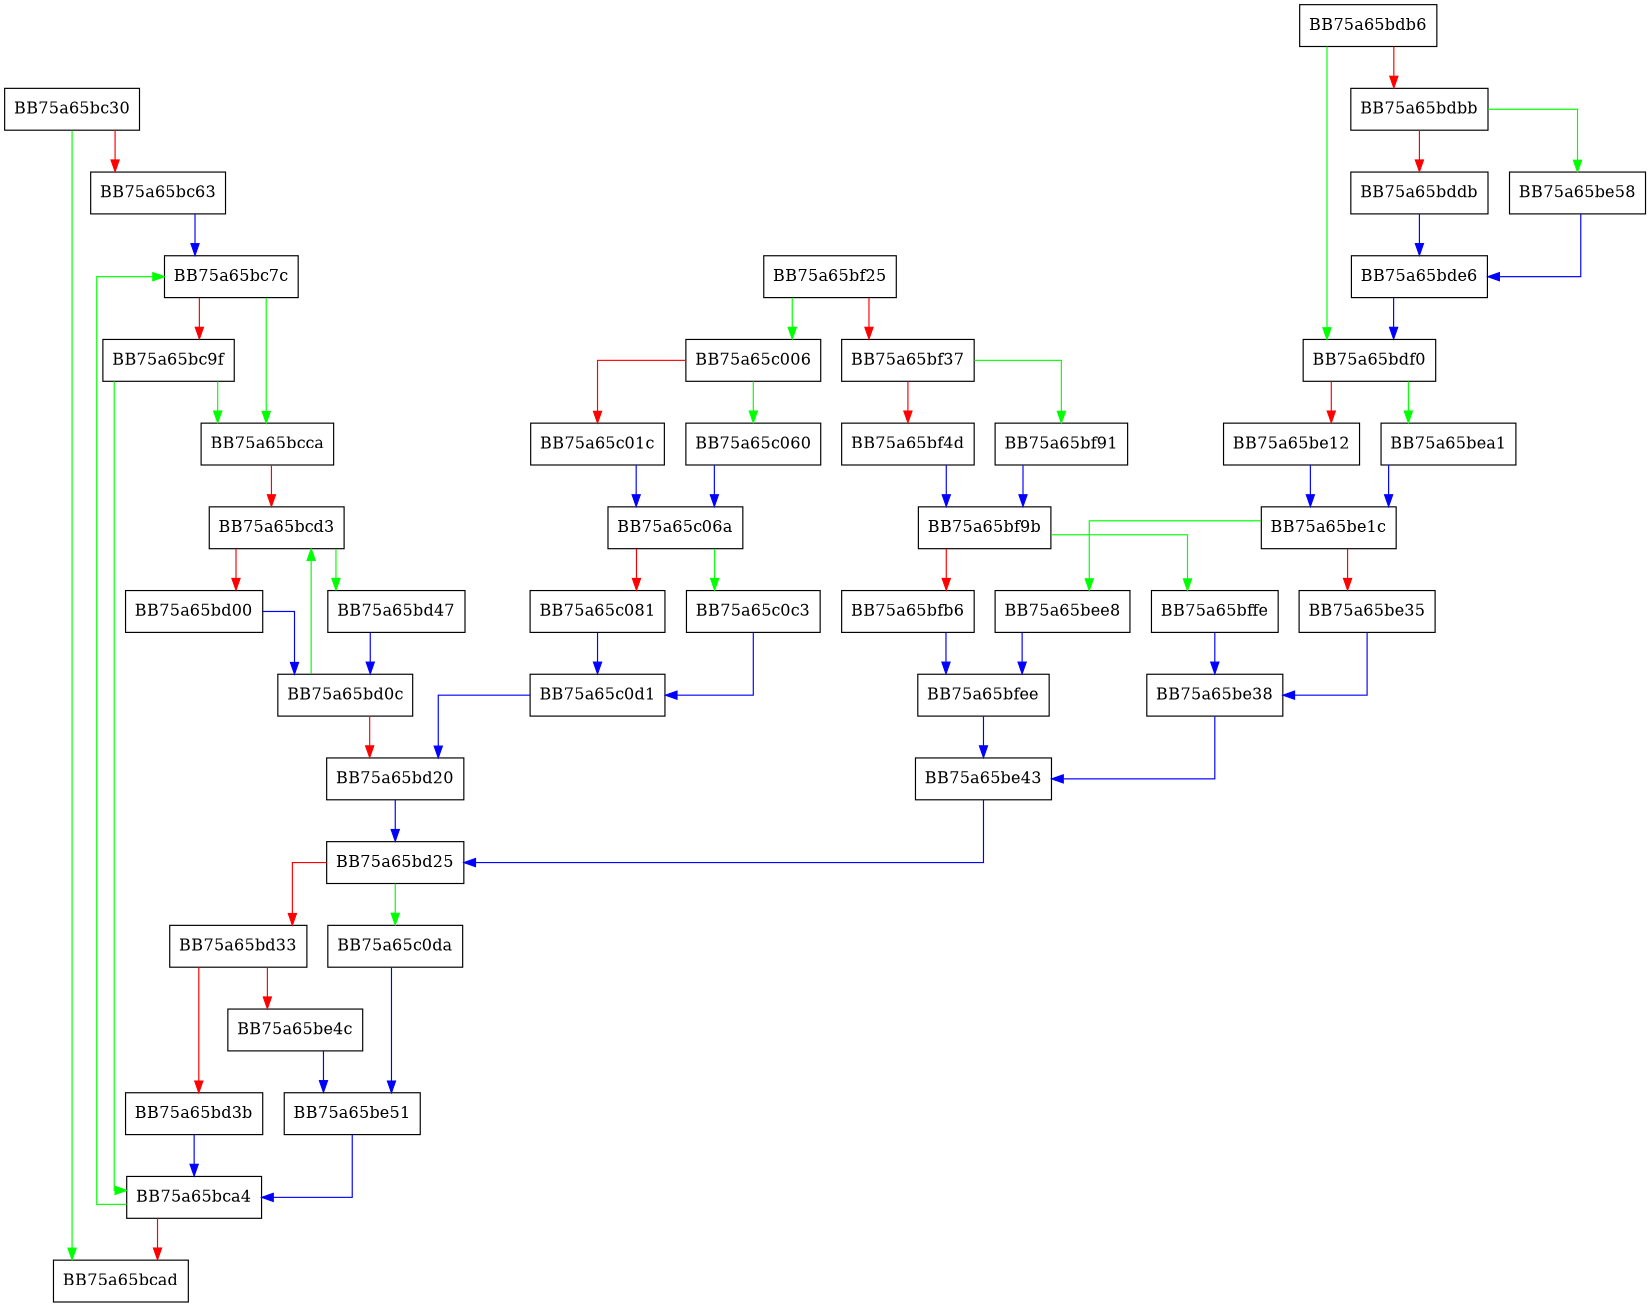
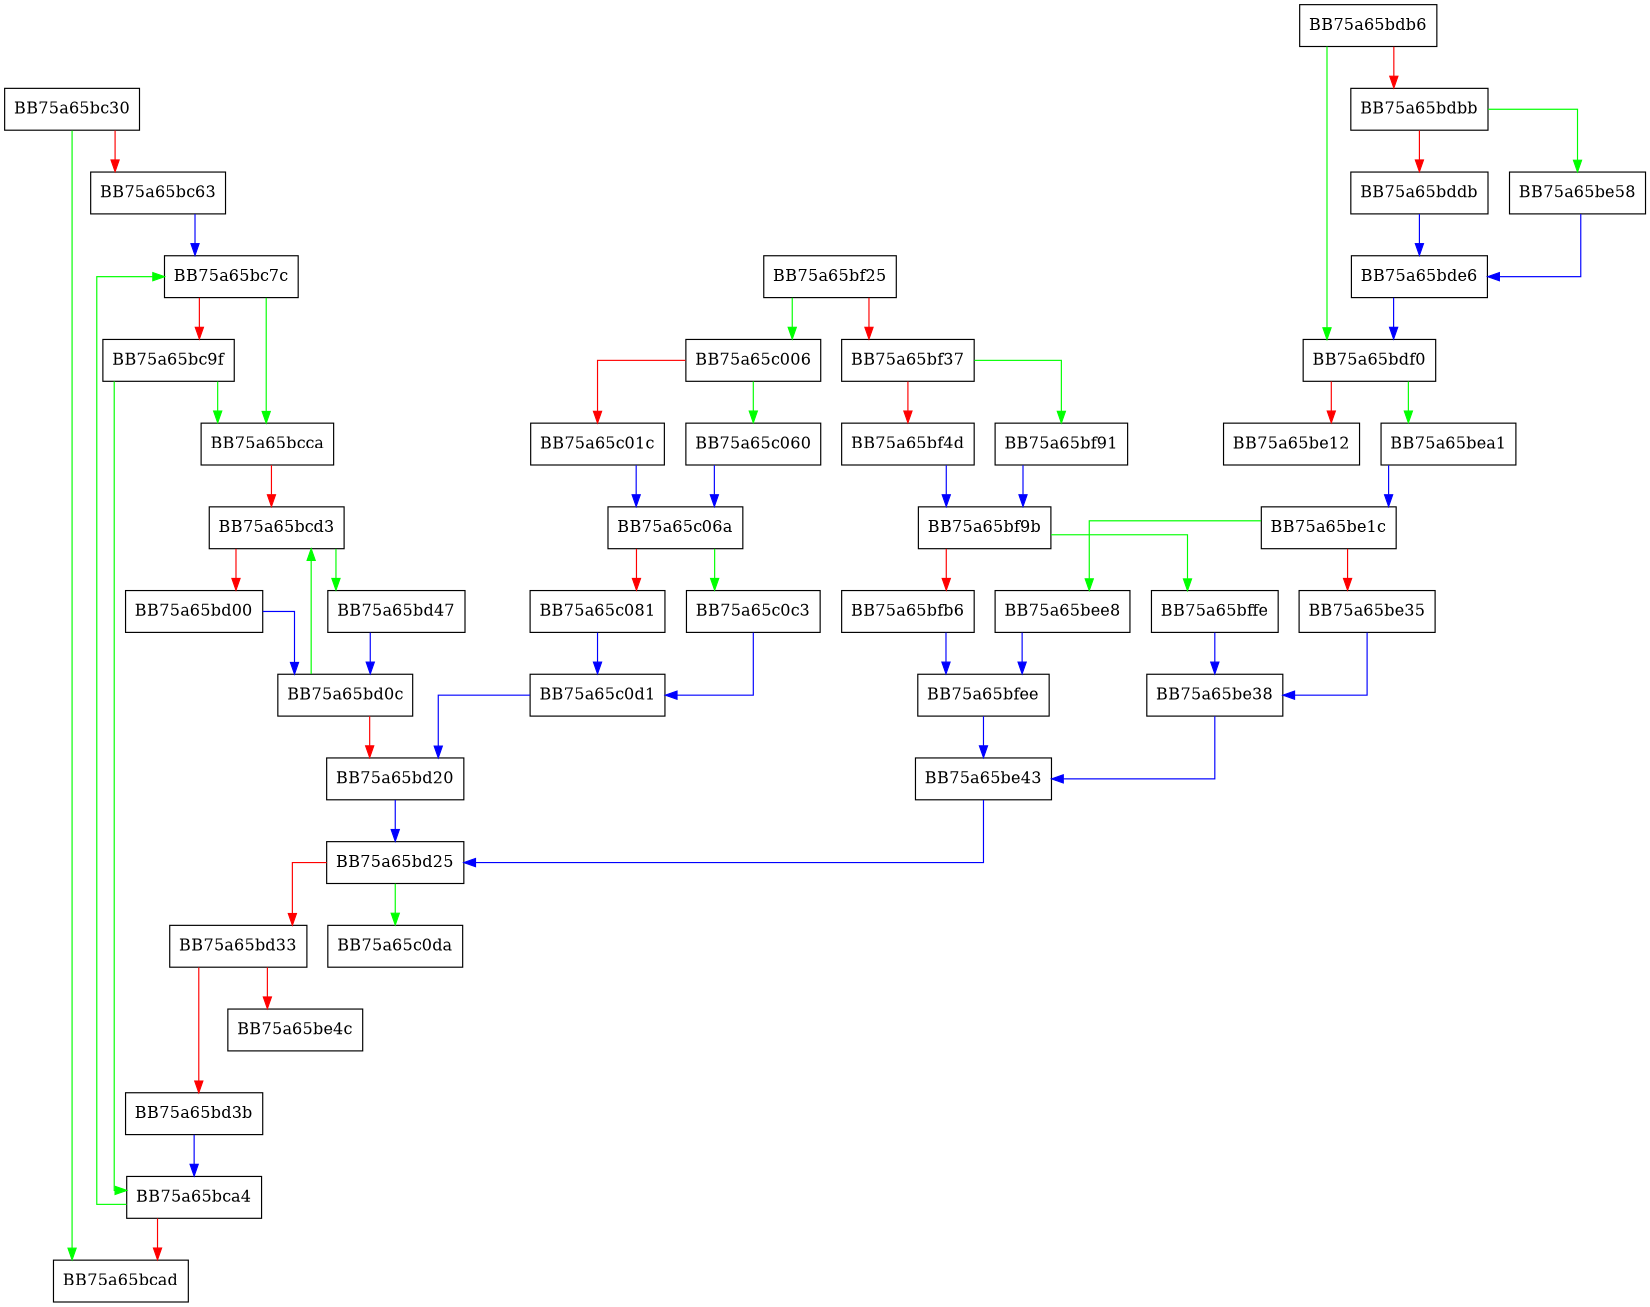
edge "BB75a65be12" -> "BB75a65be1c": removed
node "BB75a65be51": removed
